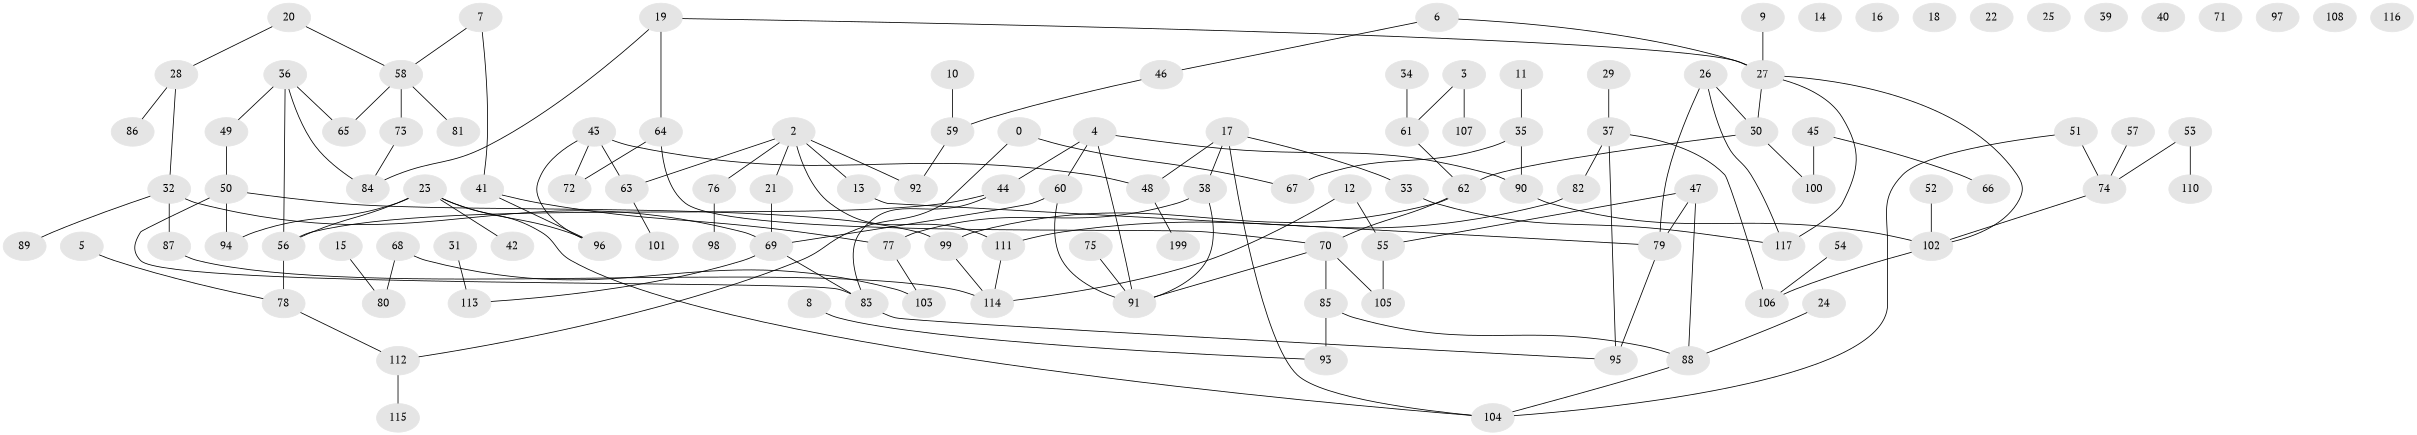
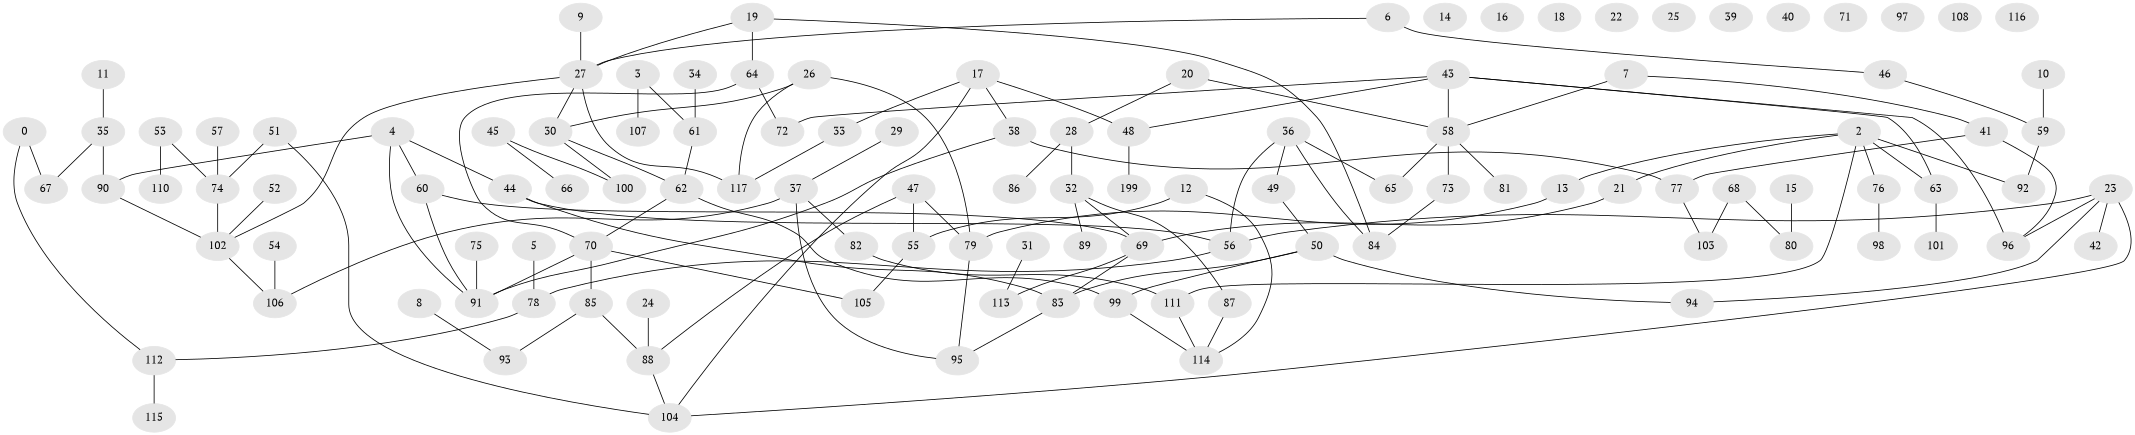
edge "43" -- "58": added
